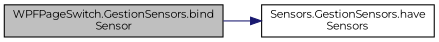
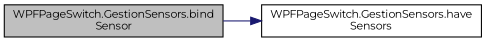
node "Sensors.GestionSensors.have Sensors": label "Sensors.GestionSensors.have Sensors" -> "WPFPageSwitch.GestionSensors.have Sensors"
